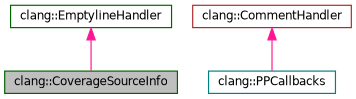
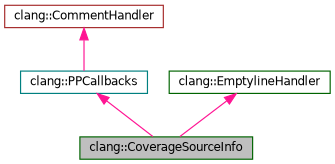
edge "clang::CoverageSourceInfo" -> "clang::PPCallbacks": added
